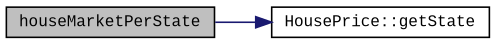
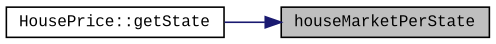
edge "houseMarketPerState" -> "HousePrice::getState": reversed
